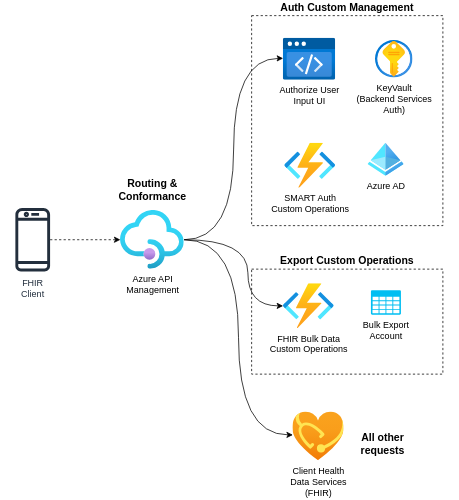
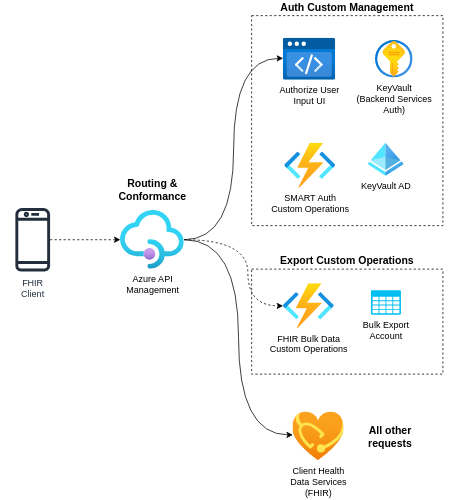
node "Azure AD": label "Azure AD" -> "KeyVault AD"
edge "Azure API Management" -> "FHIR Bulk Data Custom Operations": style solid -> dashed
node "All other requests": moved (383, 444) -> (390, 436)
